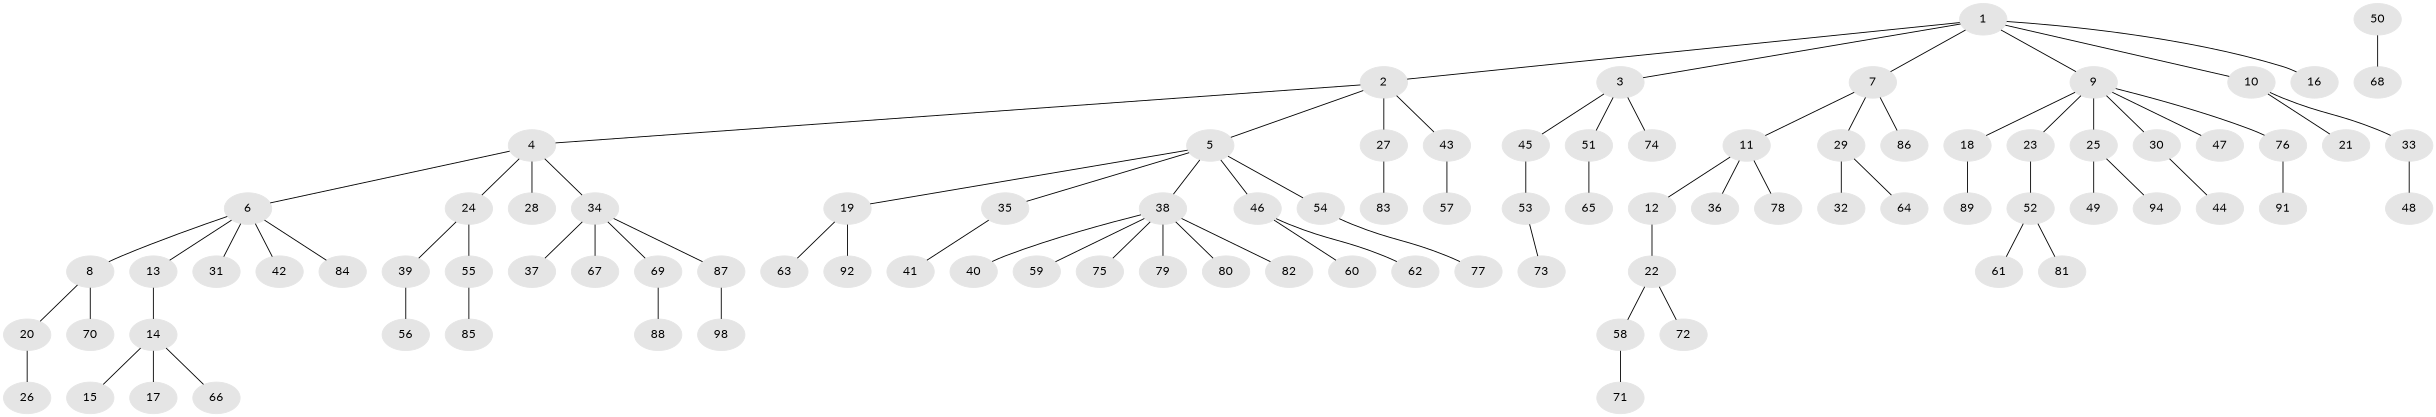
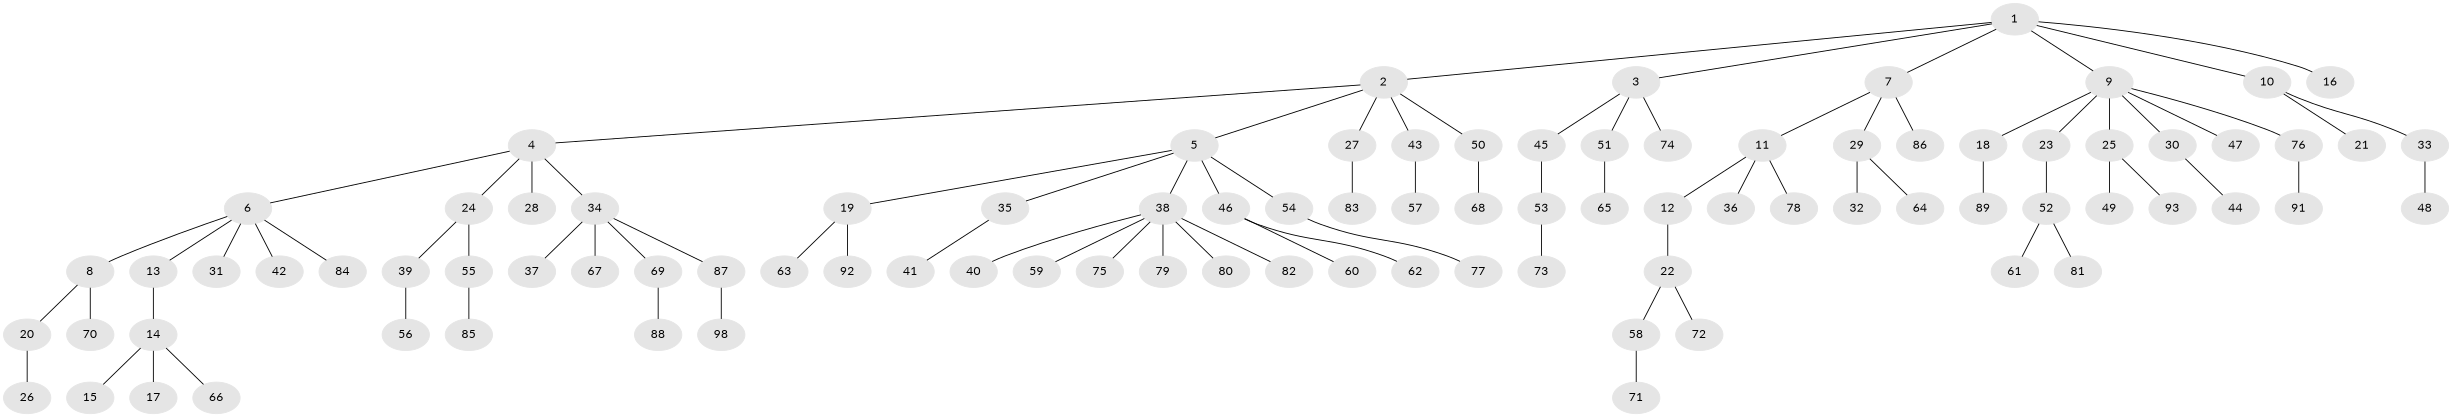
edge "2" -- "50": added
node "94": label "94" -> "93"
